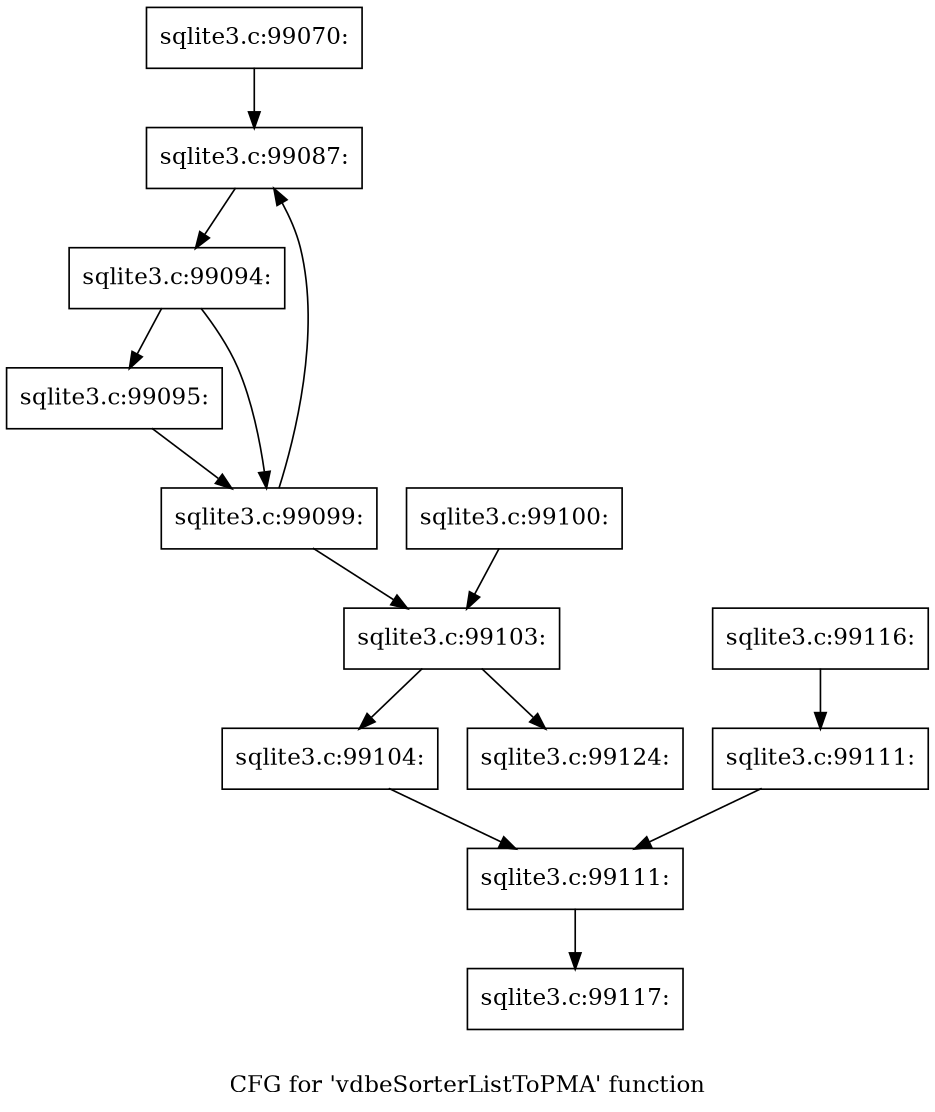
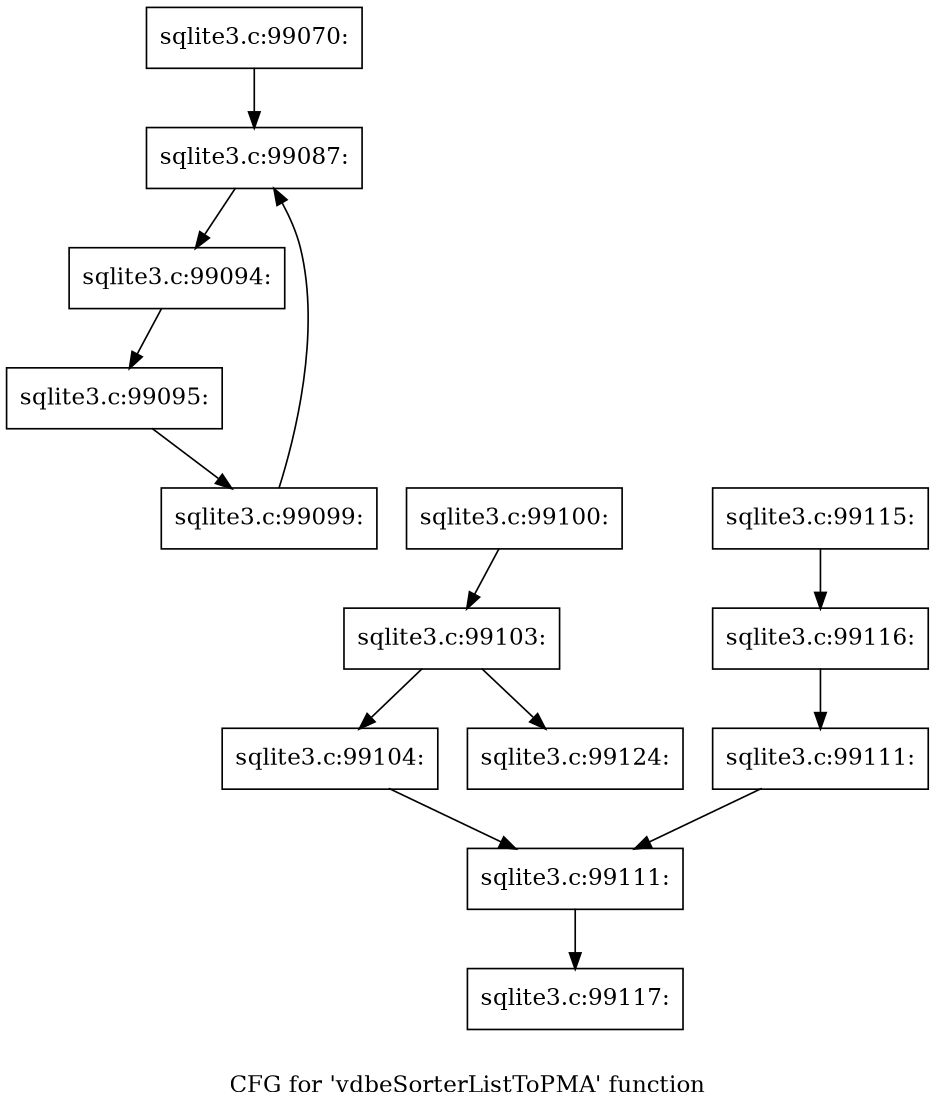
edge "sqlite3.c:99094:" -> "sqlite3.c:99099:": removed
node "sqlite3.c:99115:": added
edge "sqlite3.c:99099:" -> "sqlite3.c:99103:": removed
